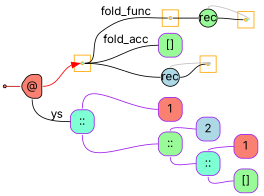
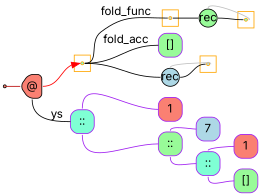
node "2": label "2" -> "7"
